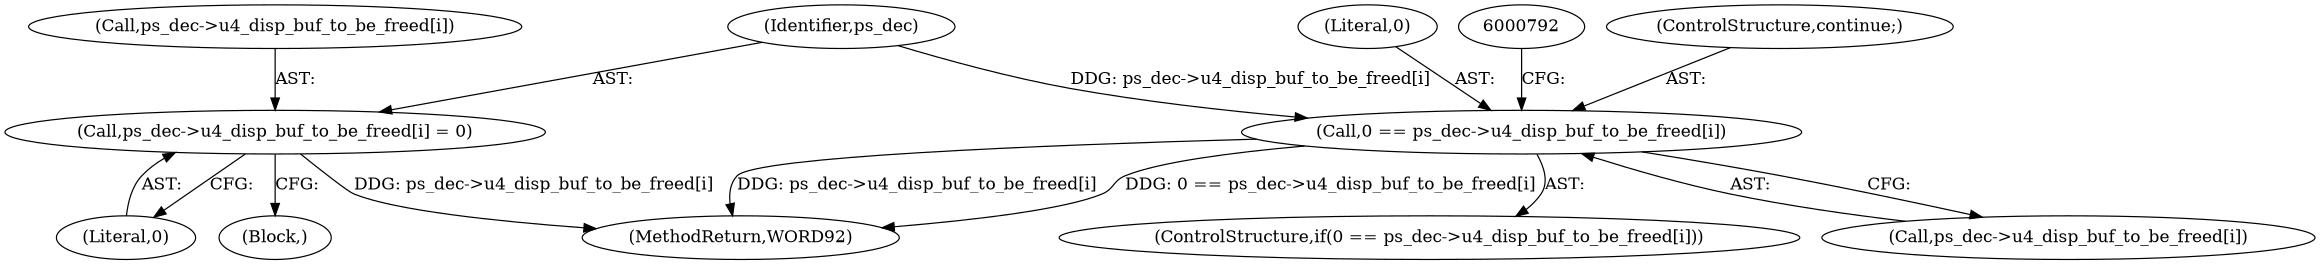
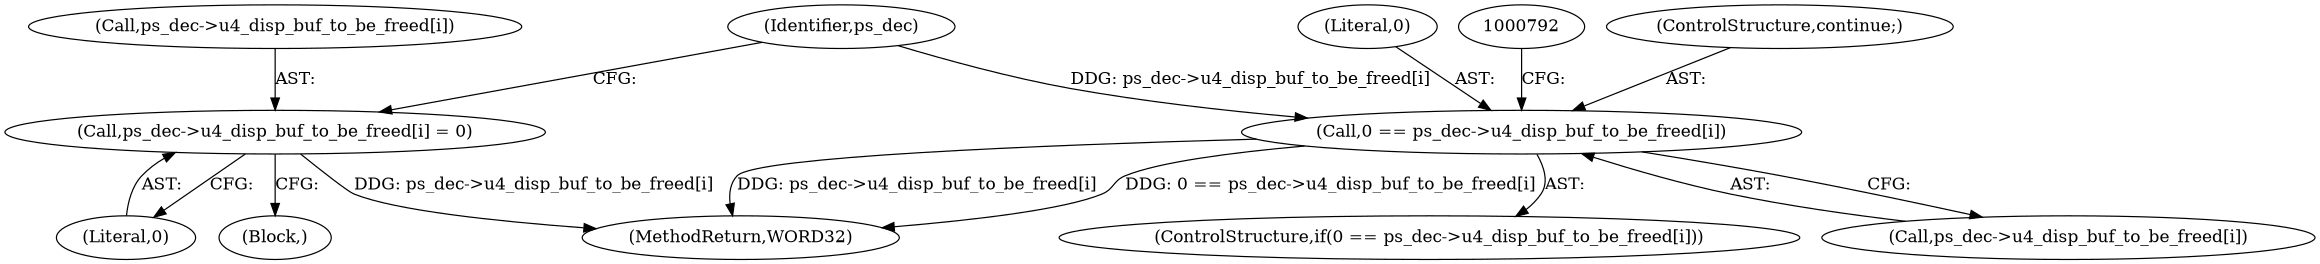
node "6000792": label "6000792" -> "1000792"
edge "(Identifier,ps_dec)" -> "(Call,ps_dec->u4_disp_buf_to_be_freed[i] = 0)": label "AST: " -> "CFG: "
node "(MethodReturn,WORD92)": label "(MethodReturn,WORD92)" -> "(MethodReturn,WORD32)"
